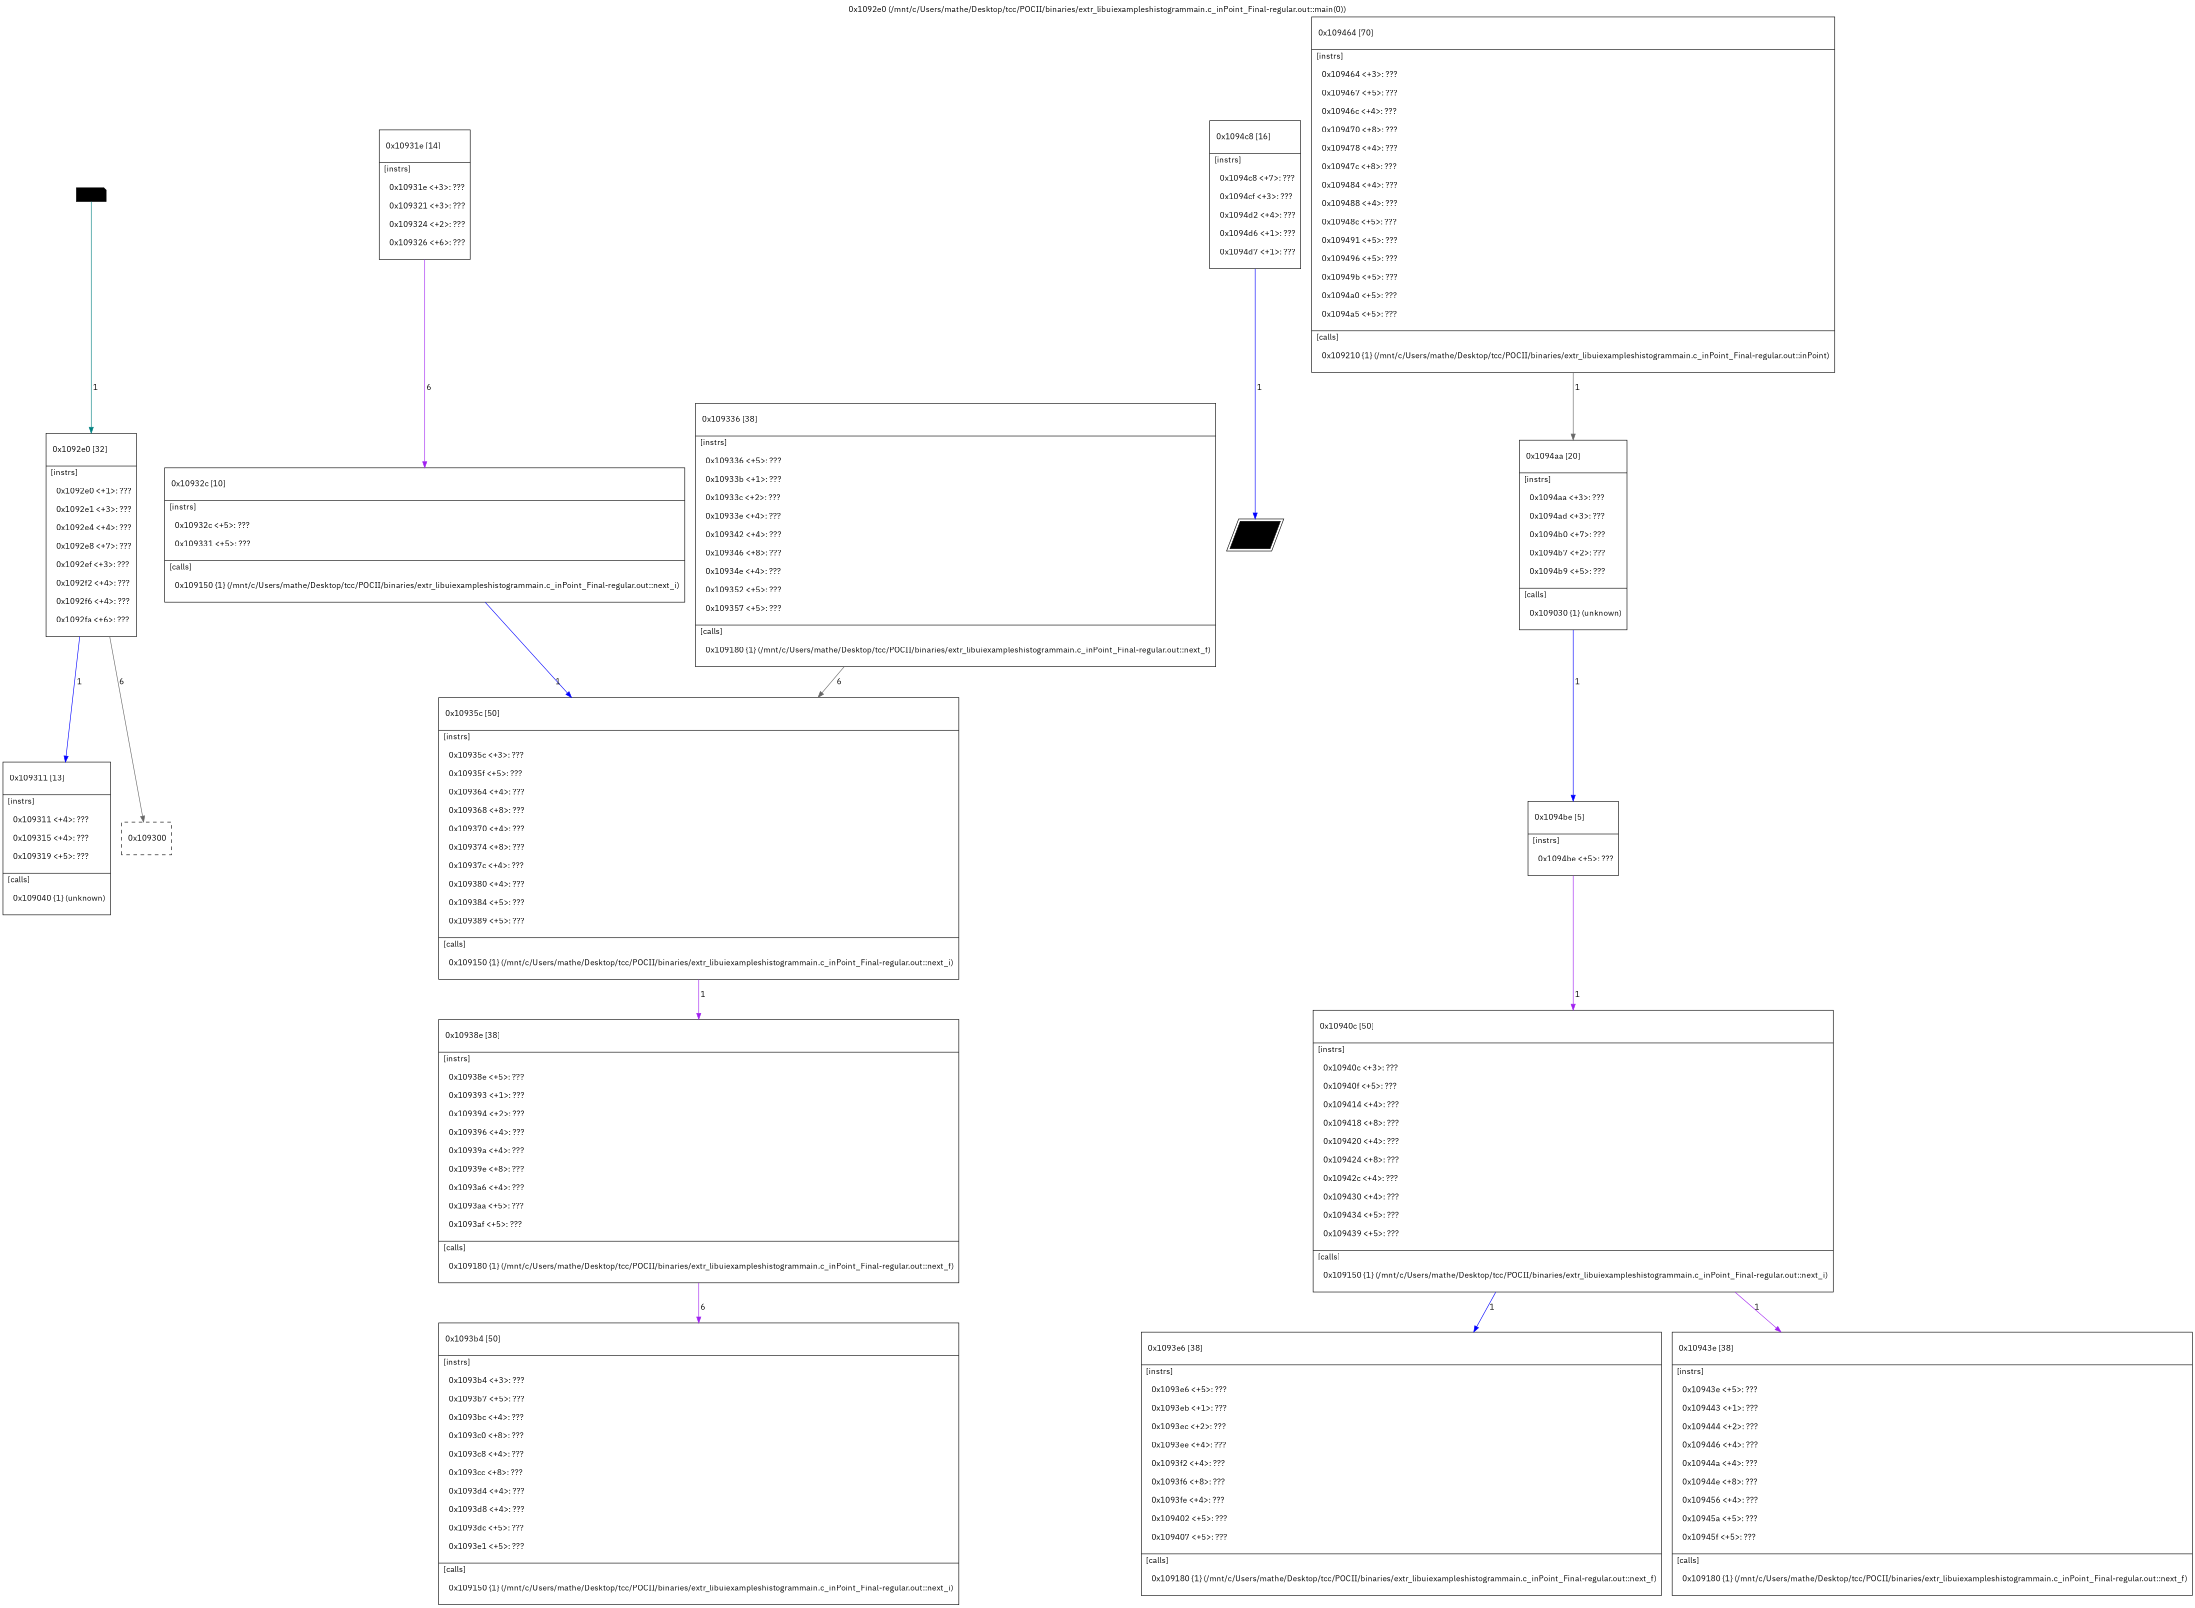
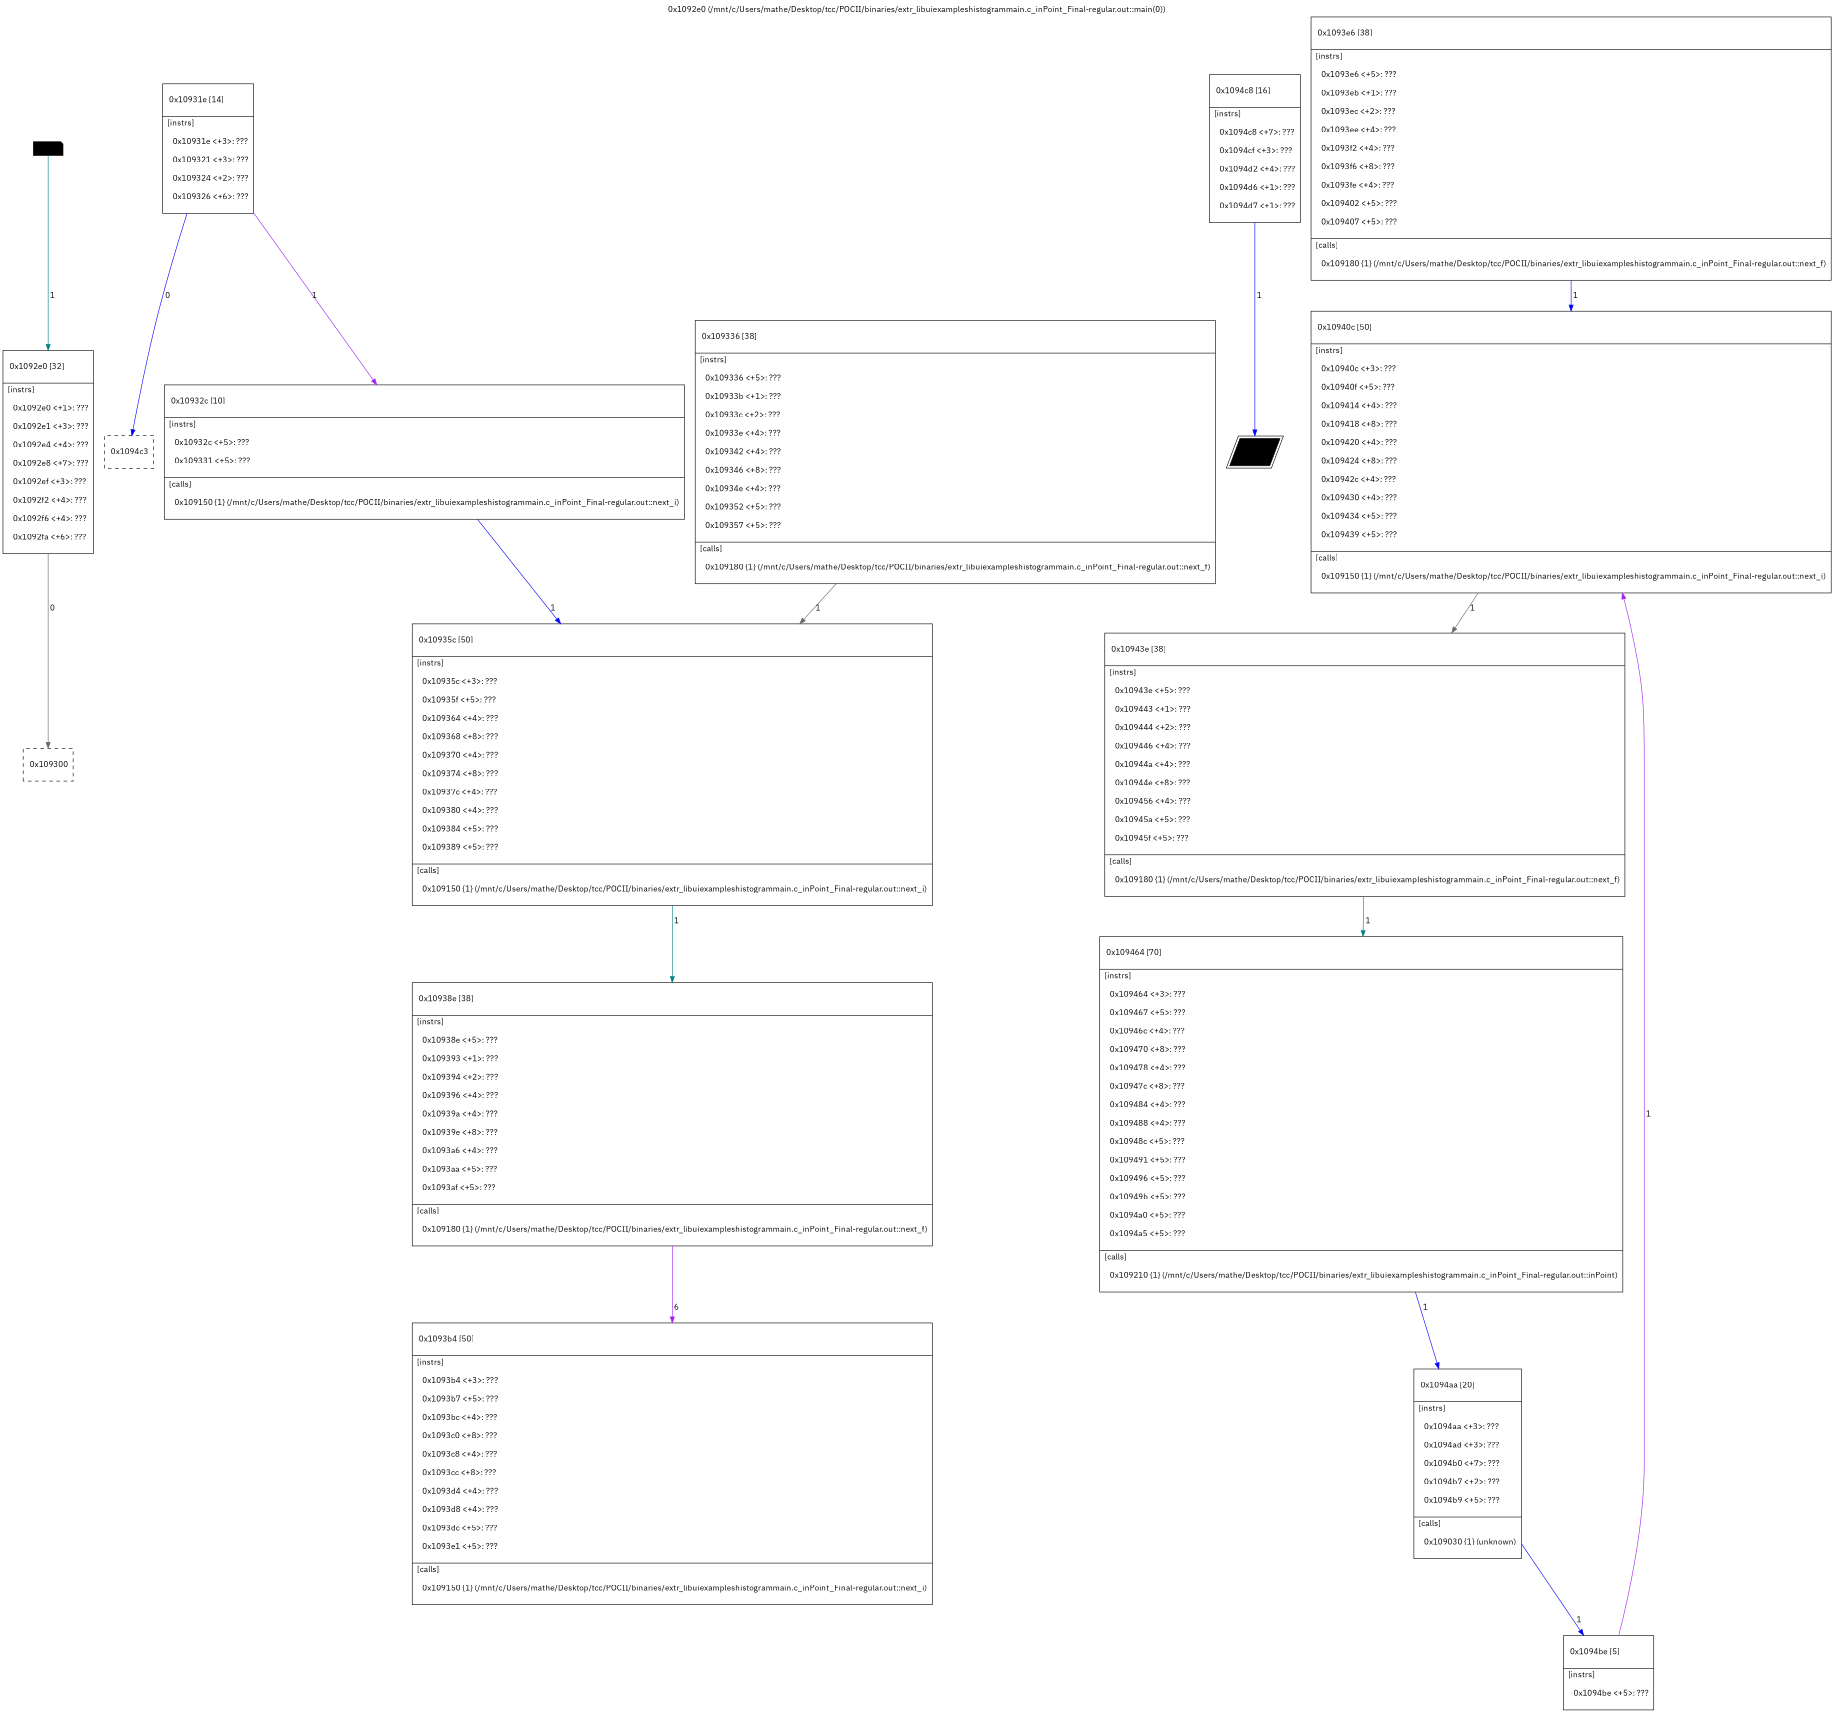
edge "0x10931e [14]" -> "0x10932c [10]": label " 6" -> " 1"
edge "0x109464 [70]" -> "0x1094aa [20]": color gray40 -> blue
node "0x1094c3": added
edge "0x1092e0 [32]" -> "0x109300": label " 6" -> " 0"
edge "0x109336 [38]" -> "0x10935c [50]": label " 6" -> " 1"
node "0x109311 [13]": removed
edge "0x10943e [38]" -> "0x109464 [70]": added, label "1"
edge "0x10935c [50]" -> "0x10938e [38]": color purple -> teal
edge "0x10940c [50]" -> "0x1093e6 [38]": reversed
edge "0x10940c [50]" -> "0x10943e [38]": color purple -> gray40
